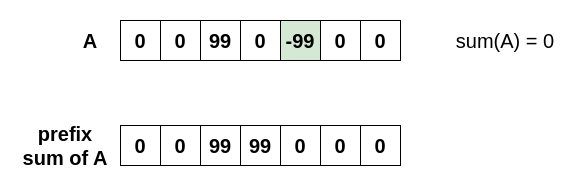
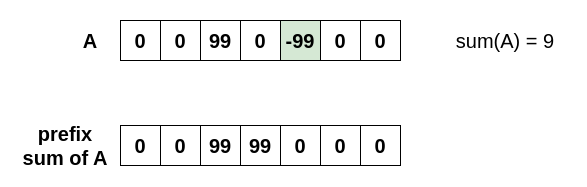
node "sum(A) = 0": label "sum(A) = 0" -> "sum(A) = 9"
